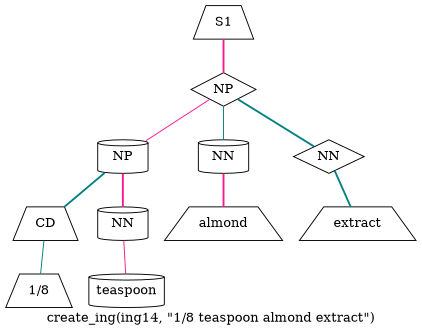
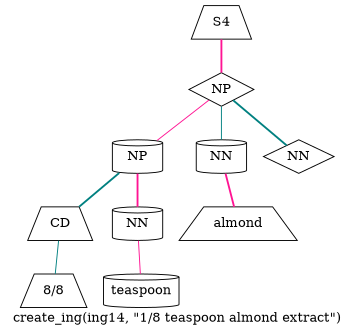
node "S1": label "S1" -> "S4"
node "extract": removed
node "1/8": label "1/8" -> "8/8"
